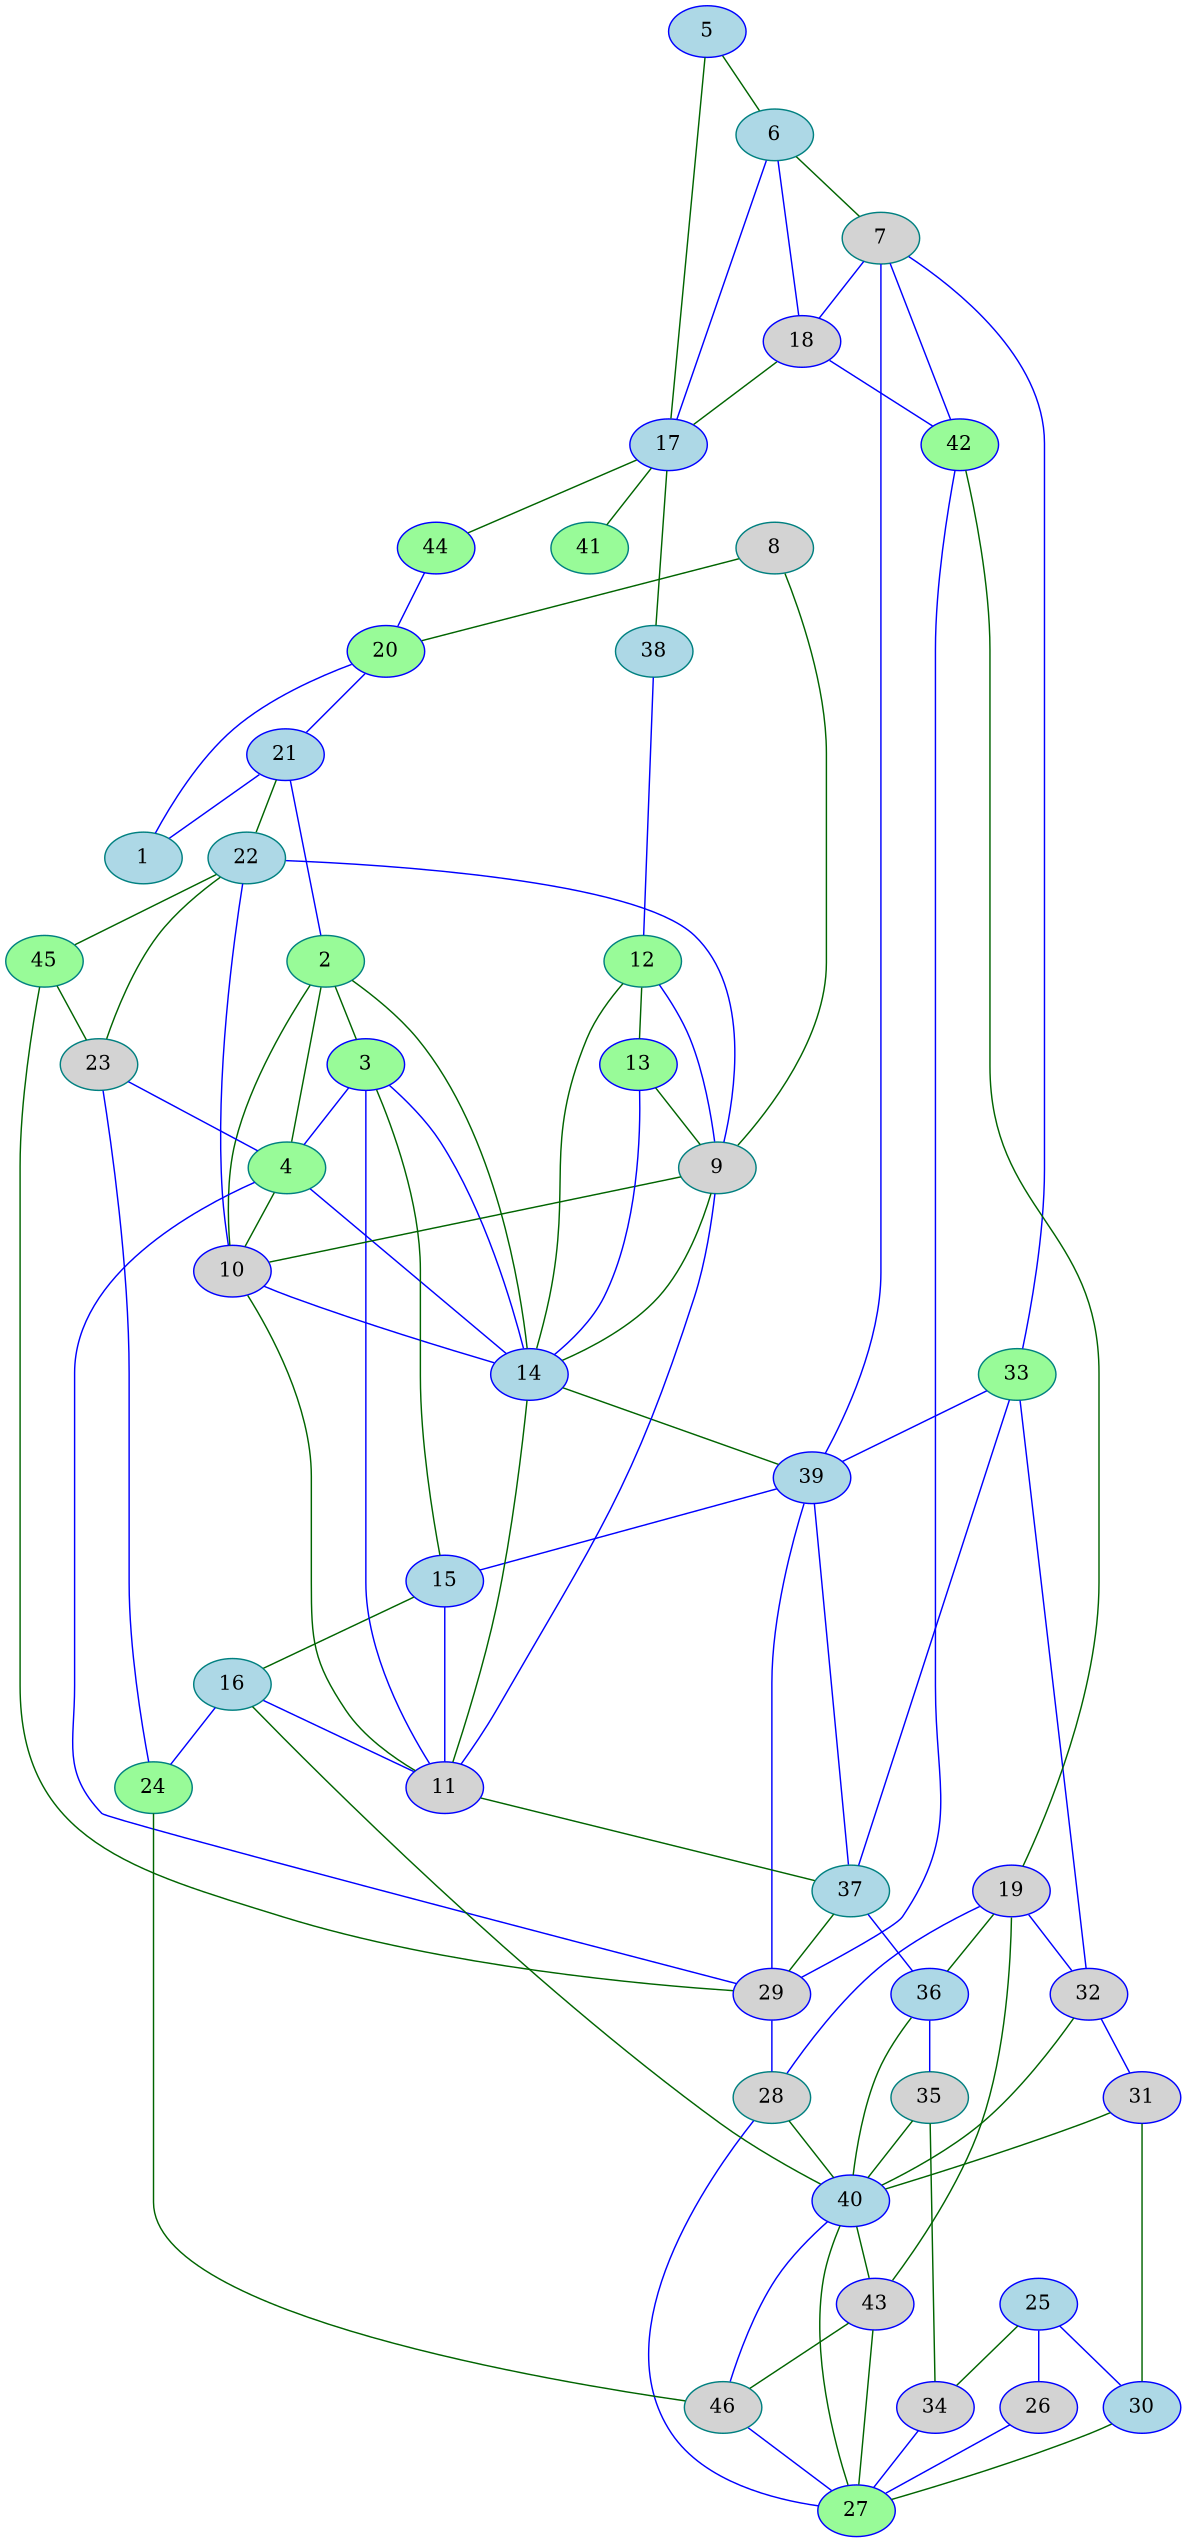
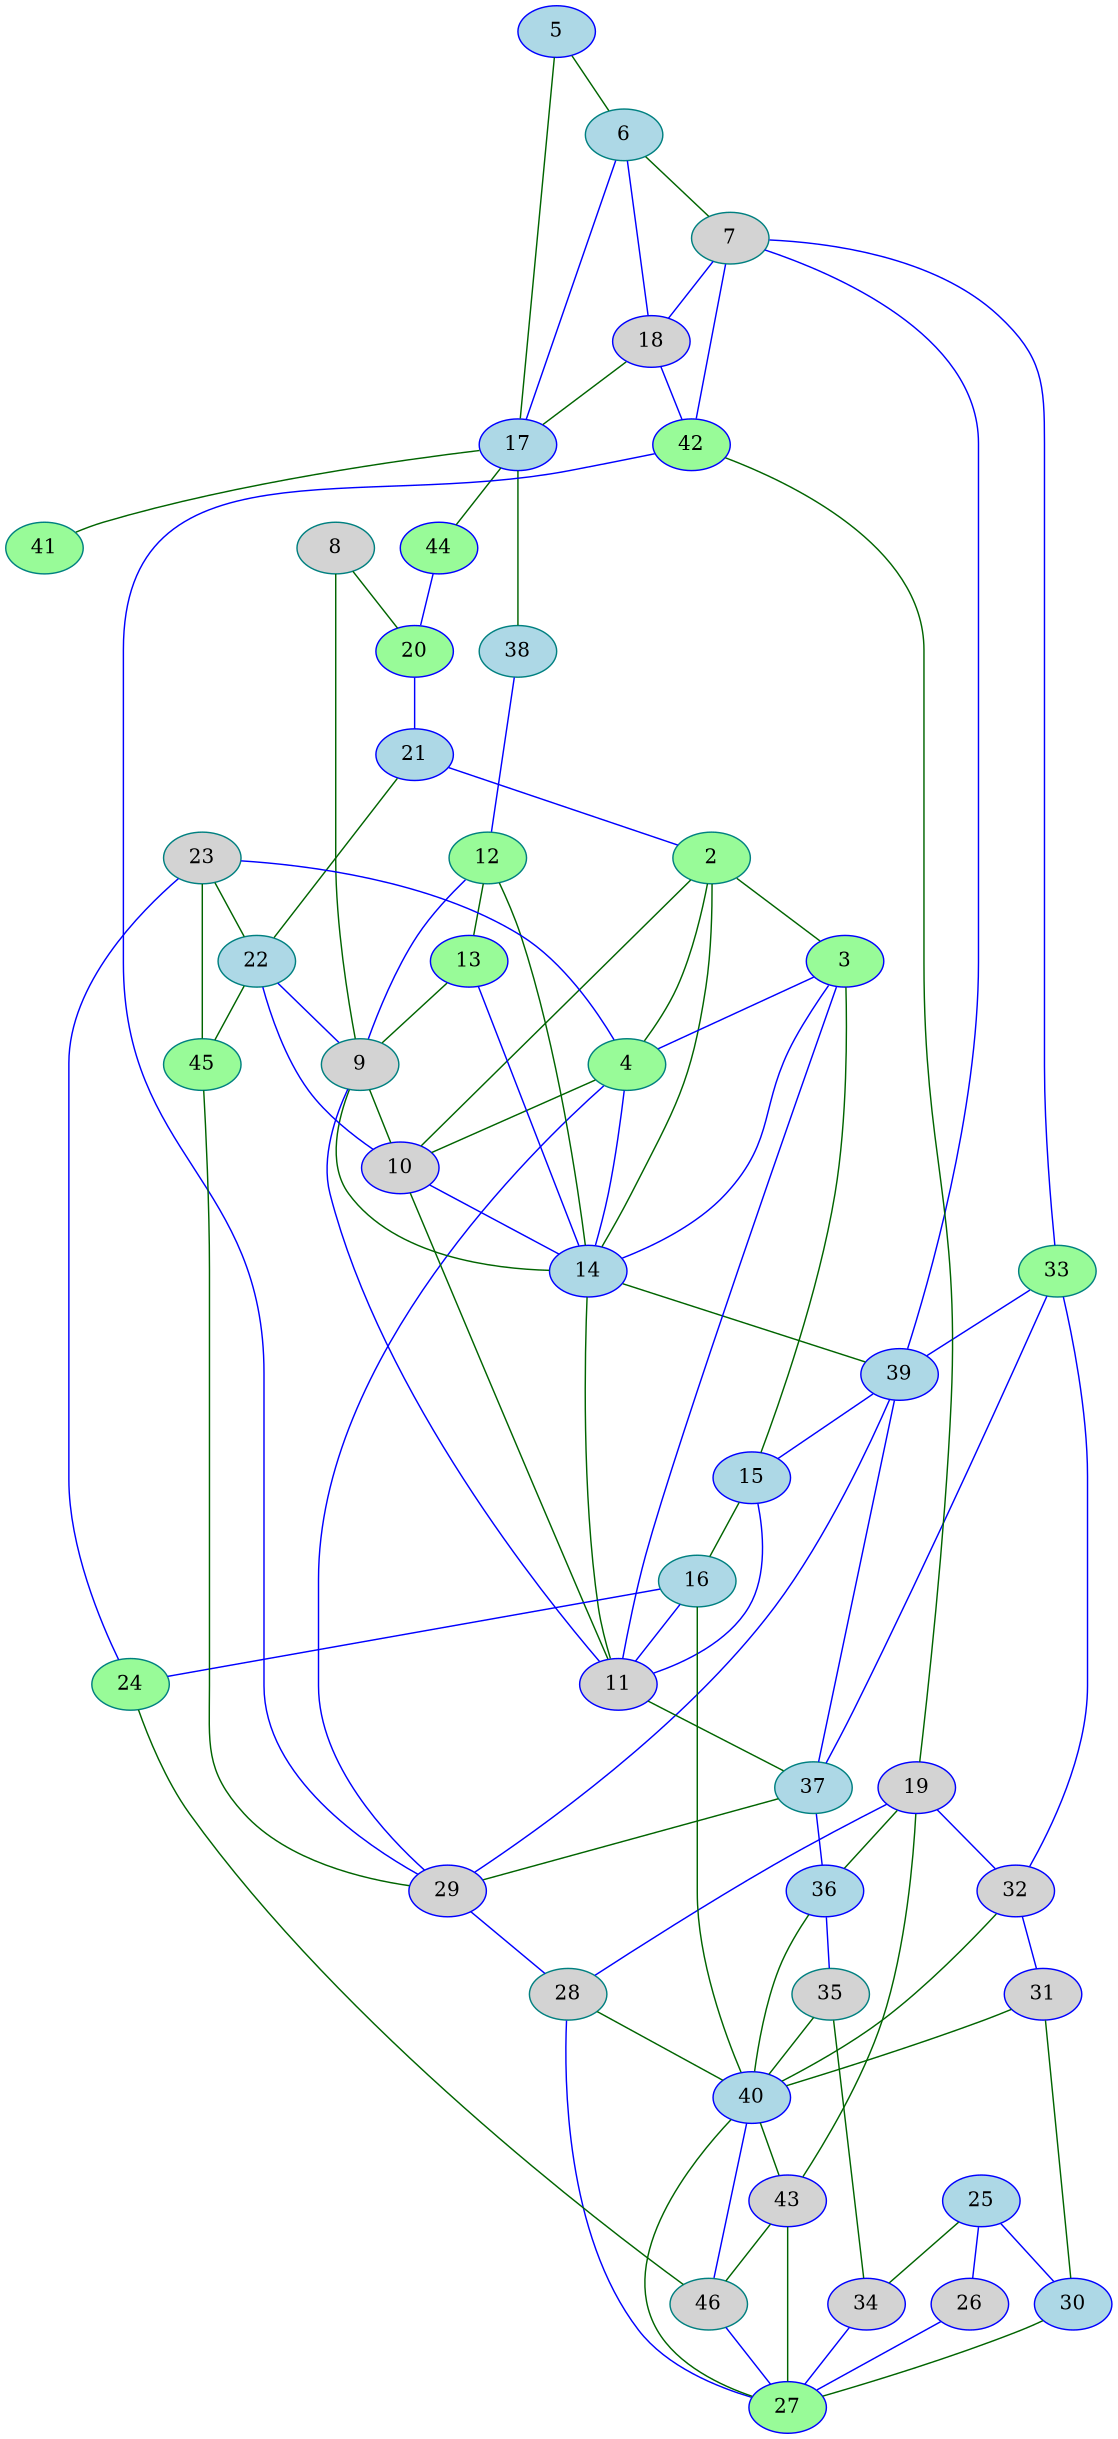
node "1": removed
